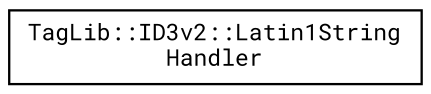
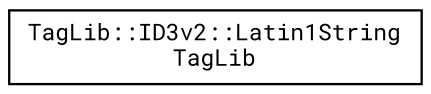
node "TagLib::ID3v2::Latin1String Handler": label "TagLib::ID3v2::Latin1String Handler" -> "TagLib::ID3v2::Latin1String TagLib"
